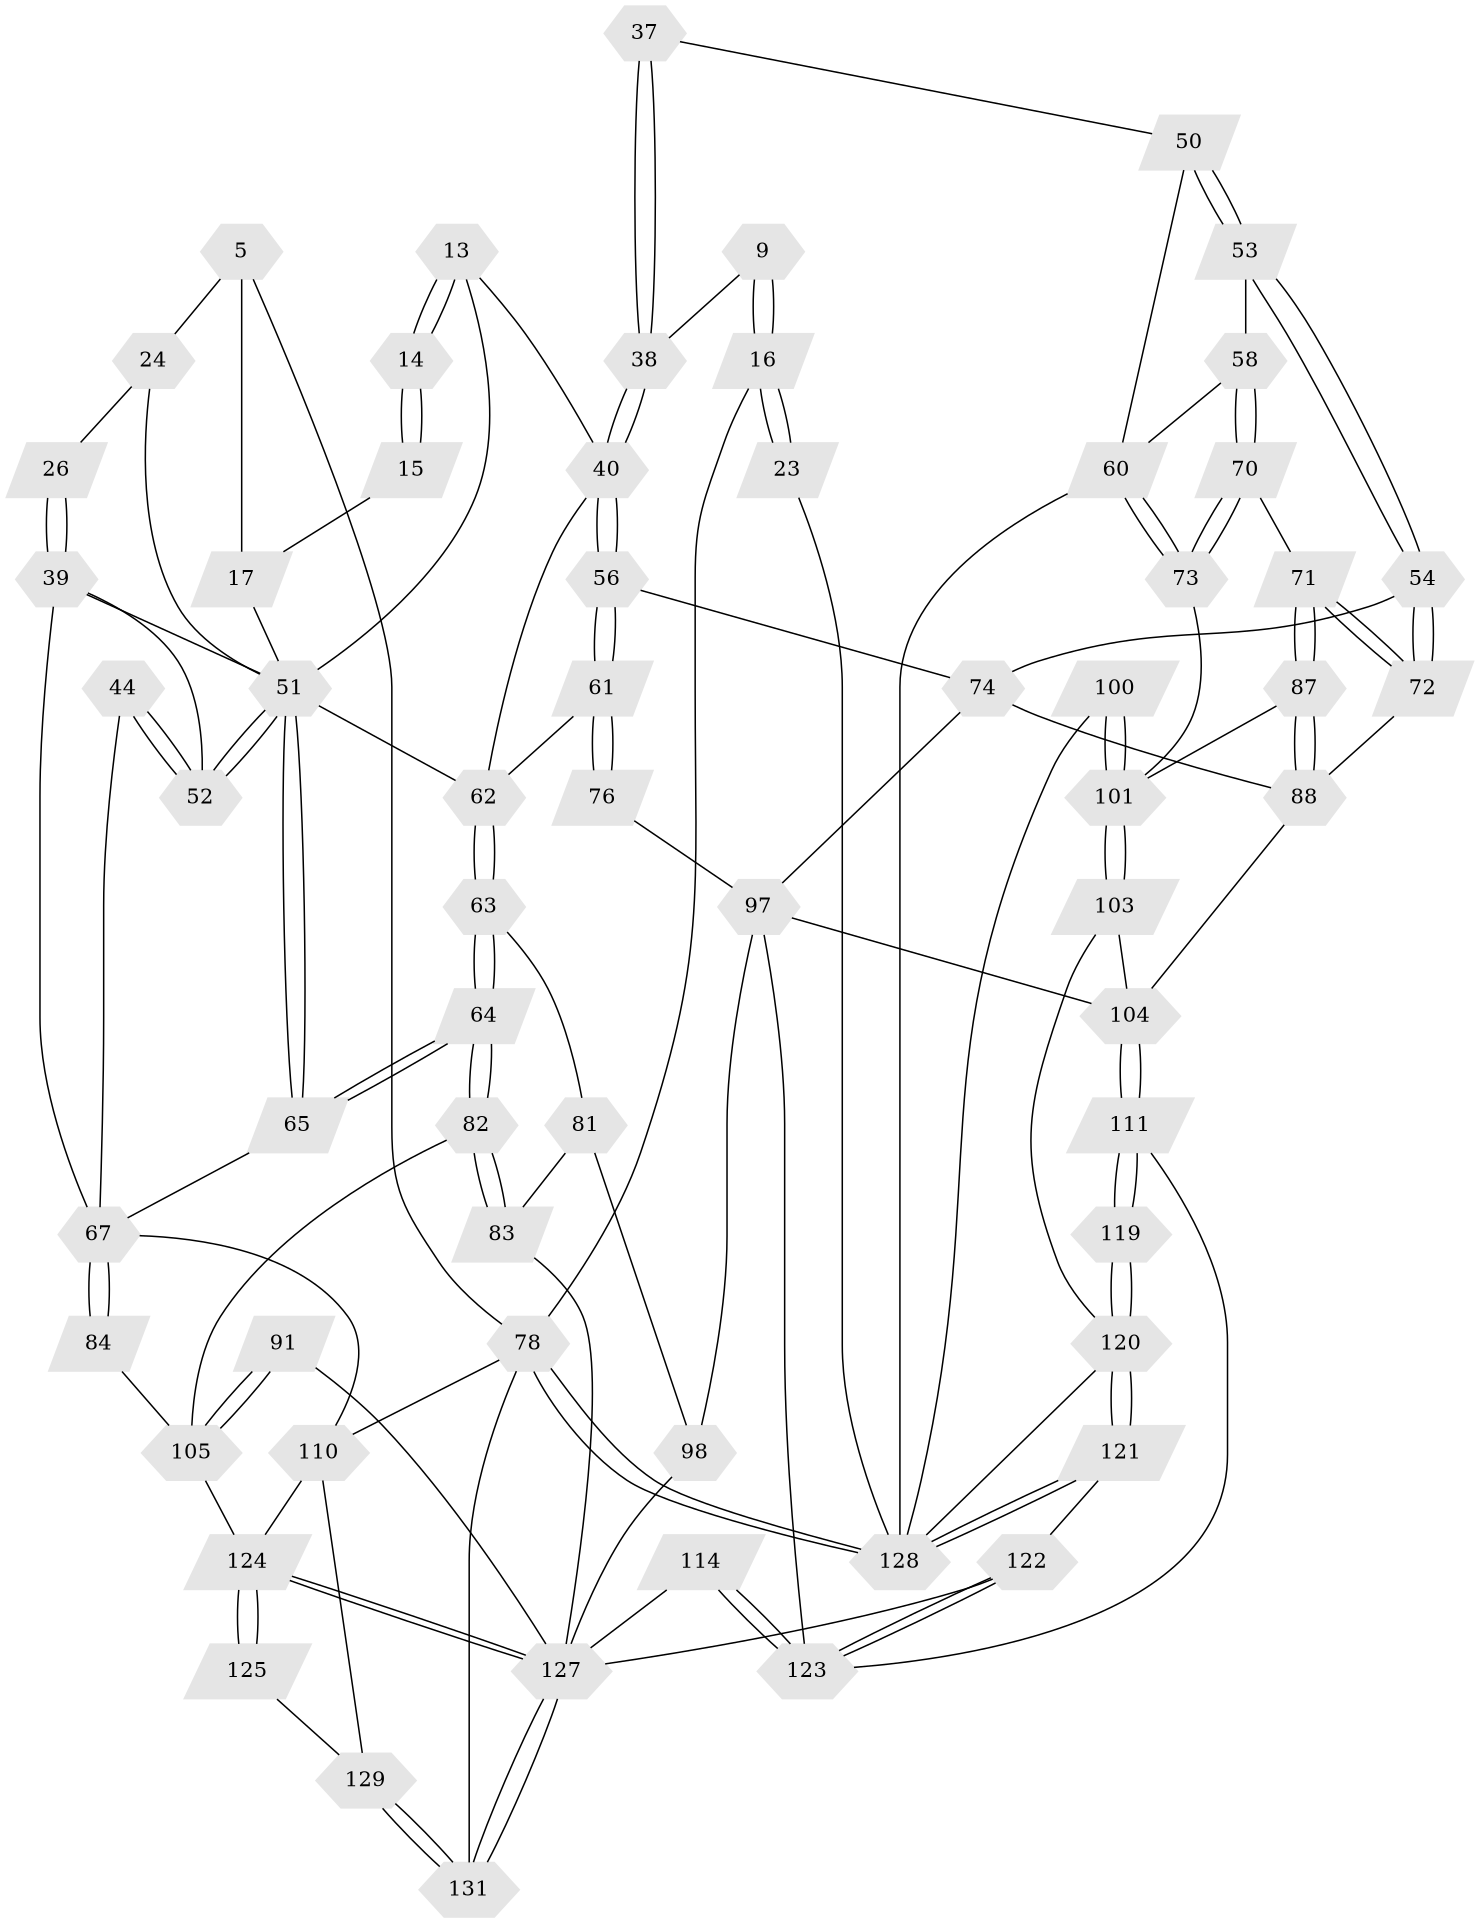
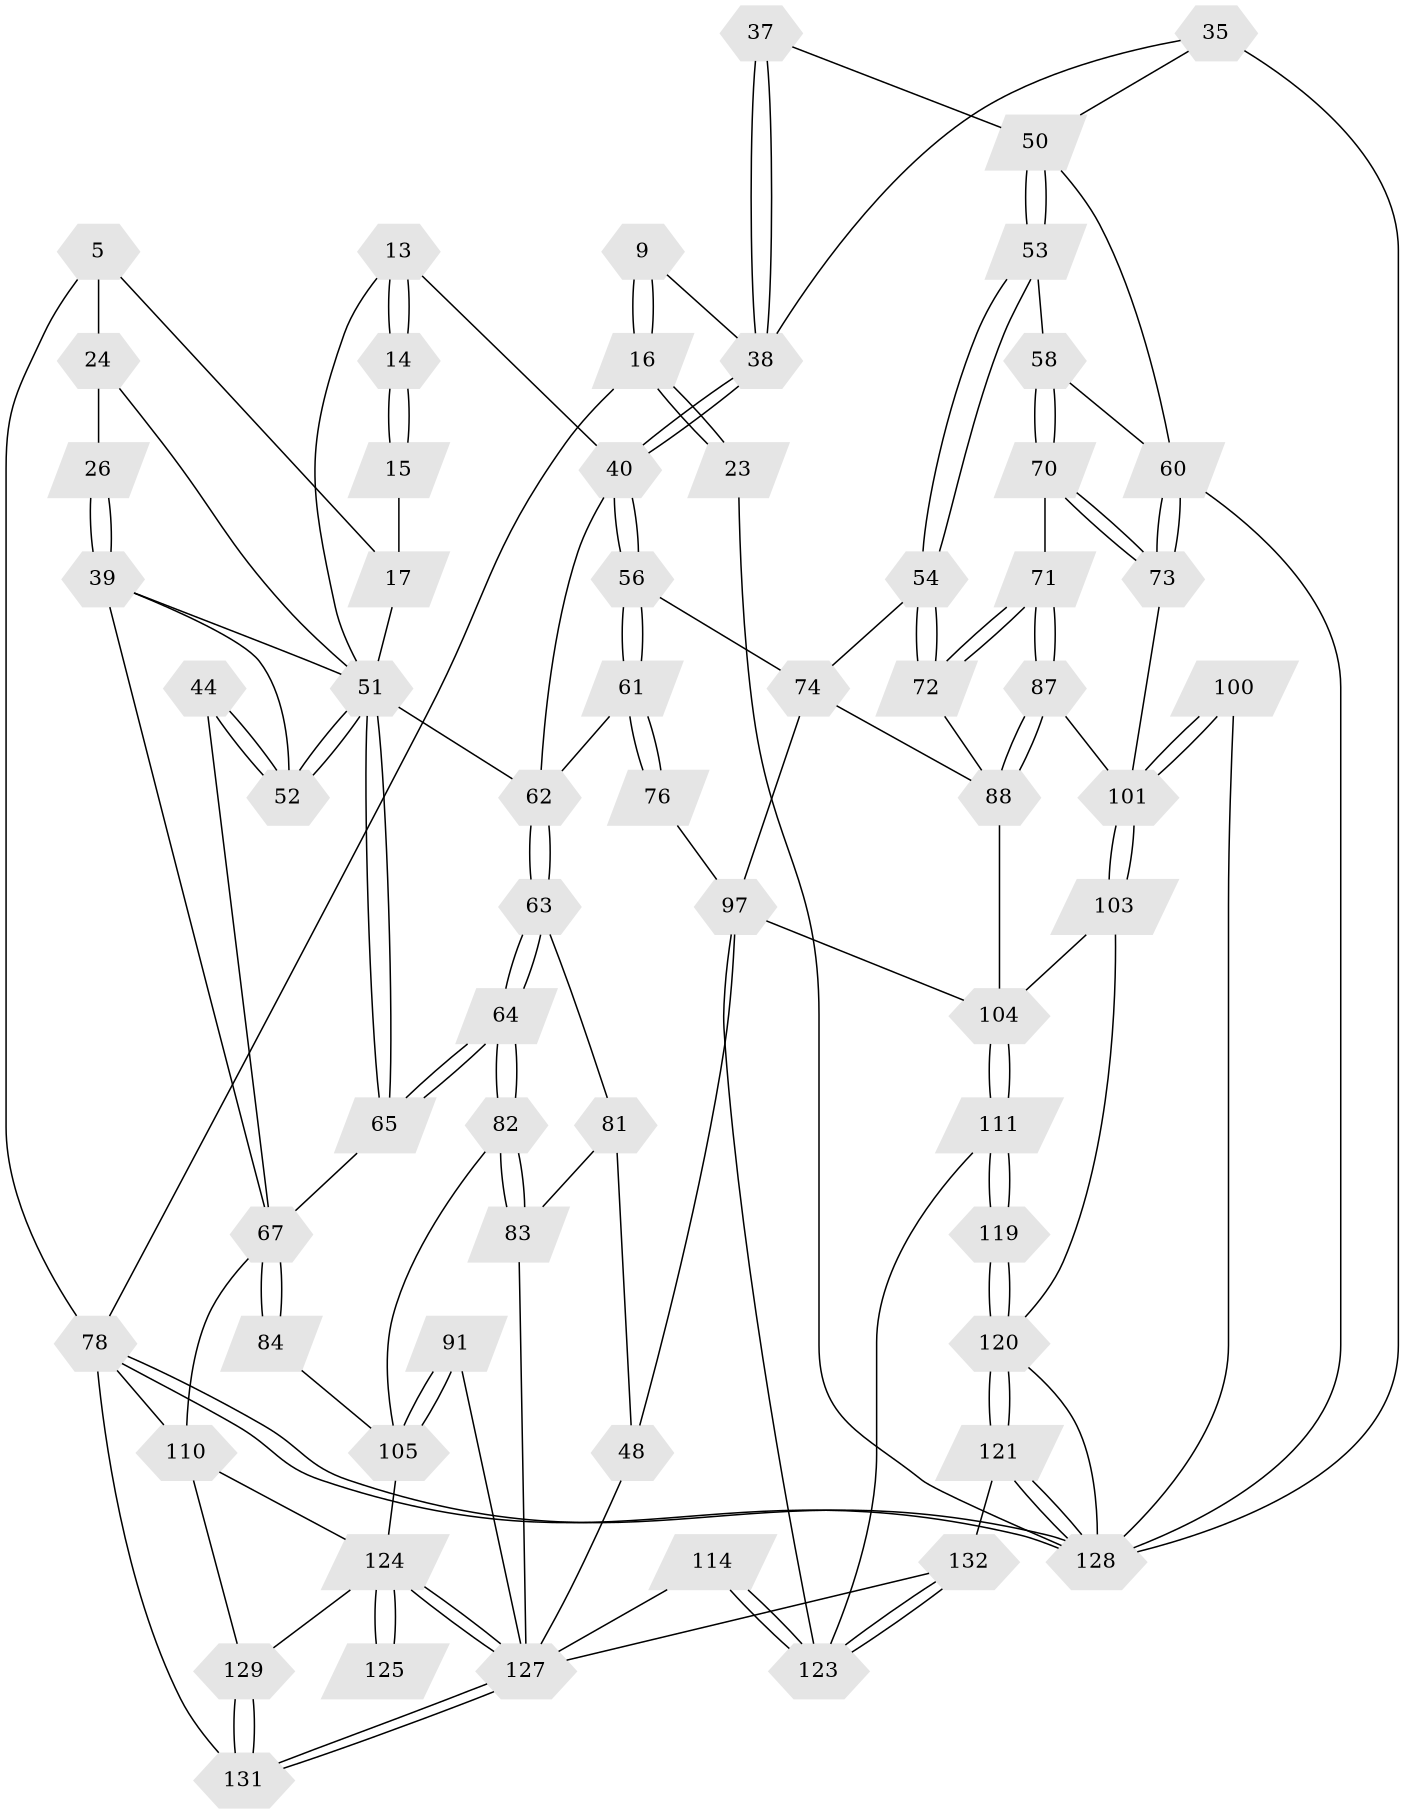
node "35": added
node "98": label "98" -> "48"
node "122": label "122" -> "132"
edge "125" -- "129": now "124" -- "129"
